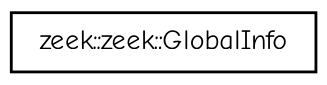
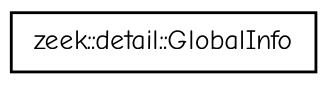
node "zeek::zeek::GlobalInfo": label "zeek::zeek::GlobalInfo" -> "zeek::detail::GlobalInfo"
